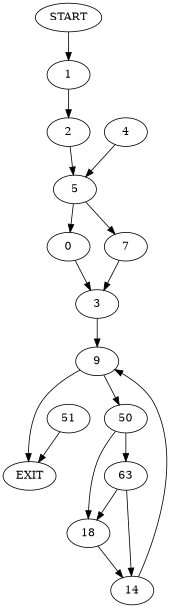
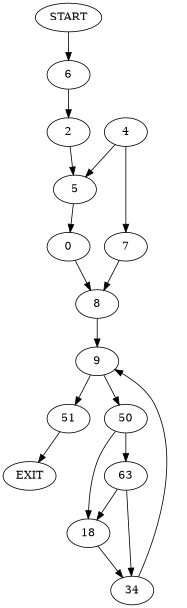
node "1": label "1" -> "6"
edge "5" -> "7": now "4" -> "7"
node "3": label "3" -> "8"
edge "9" -> "EXIT": now "9" -> "51"
node "14": label "14" -> "34"
